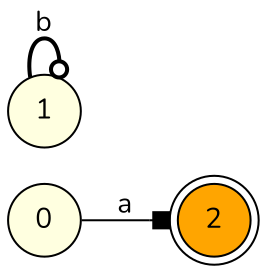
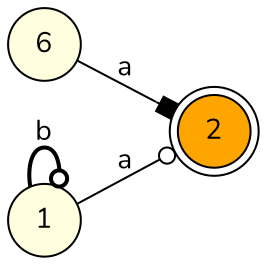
edge "1" -> "2": added, label "a"
node "0": label "0" -> "6"
